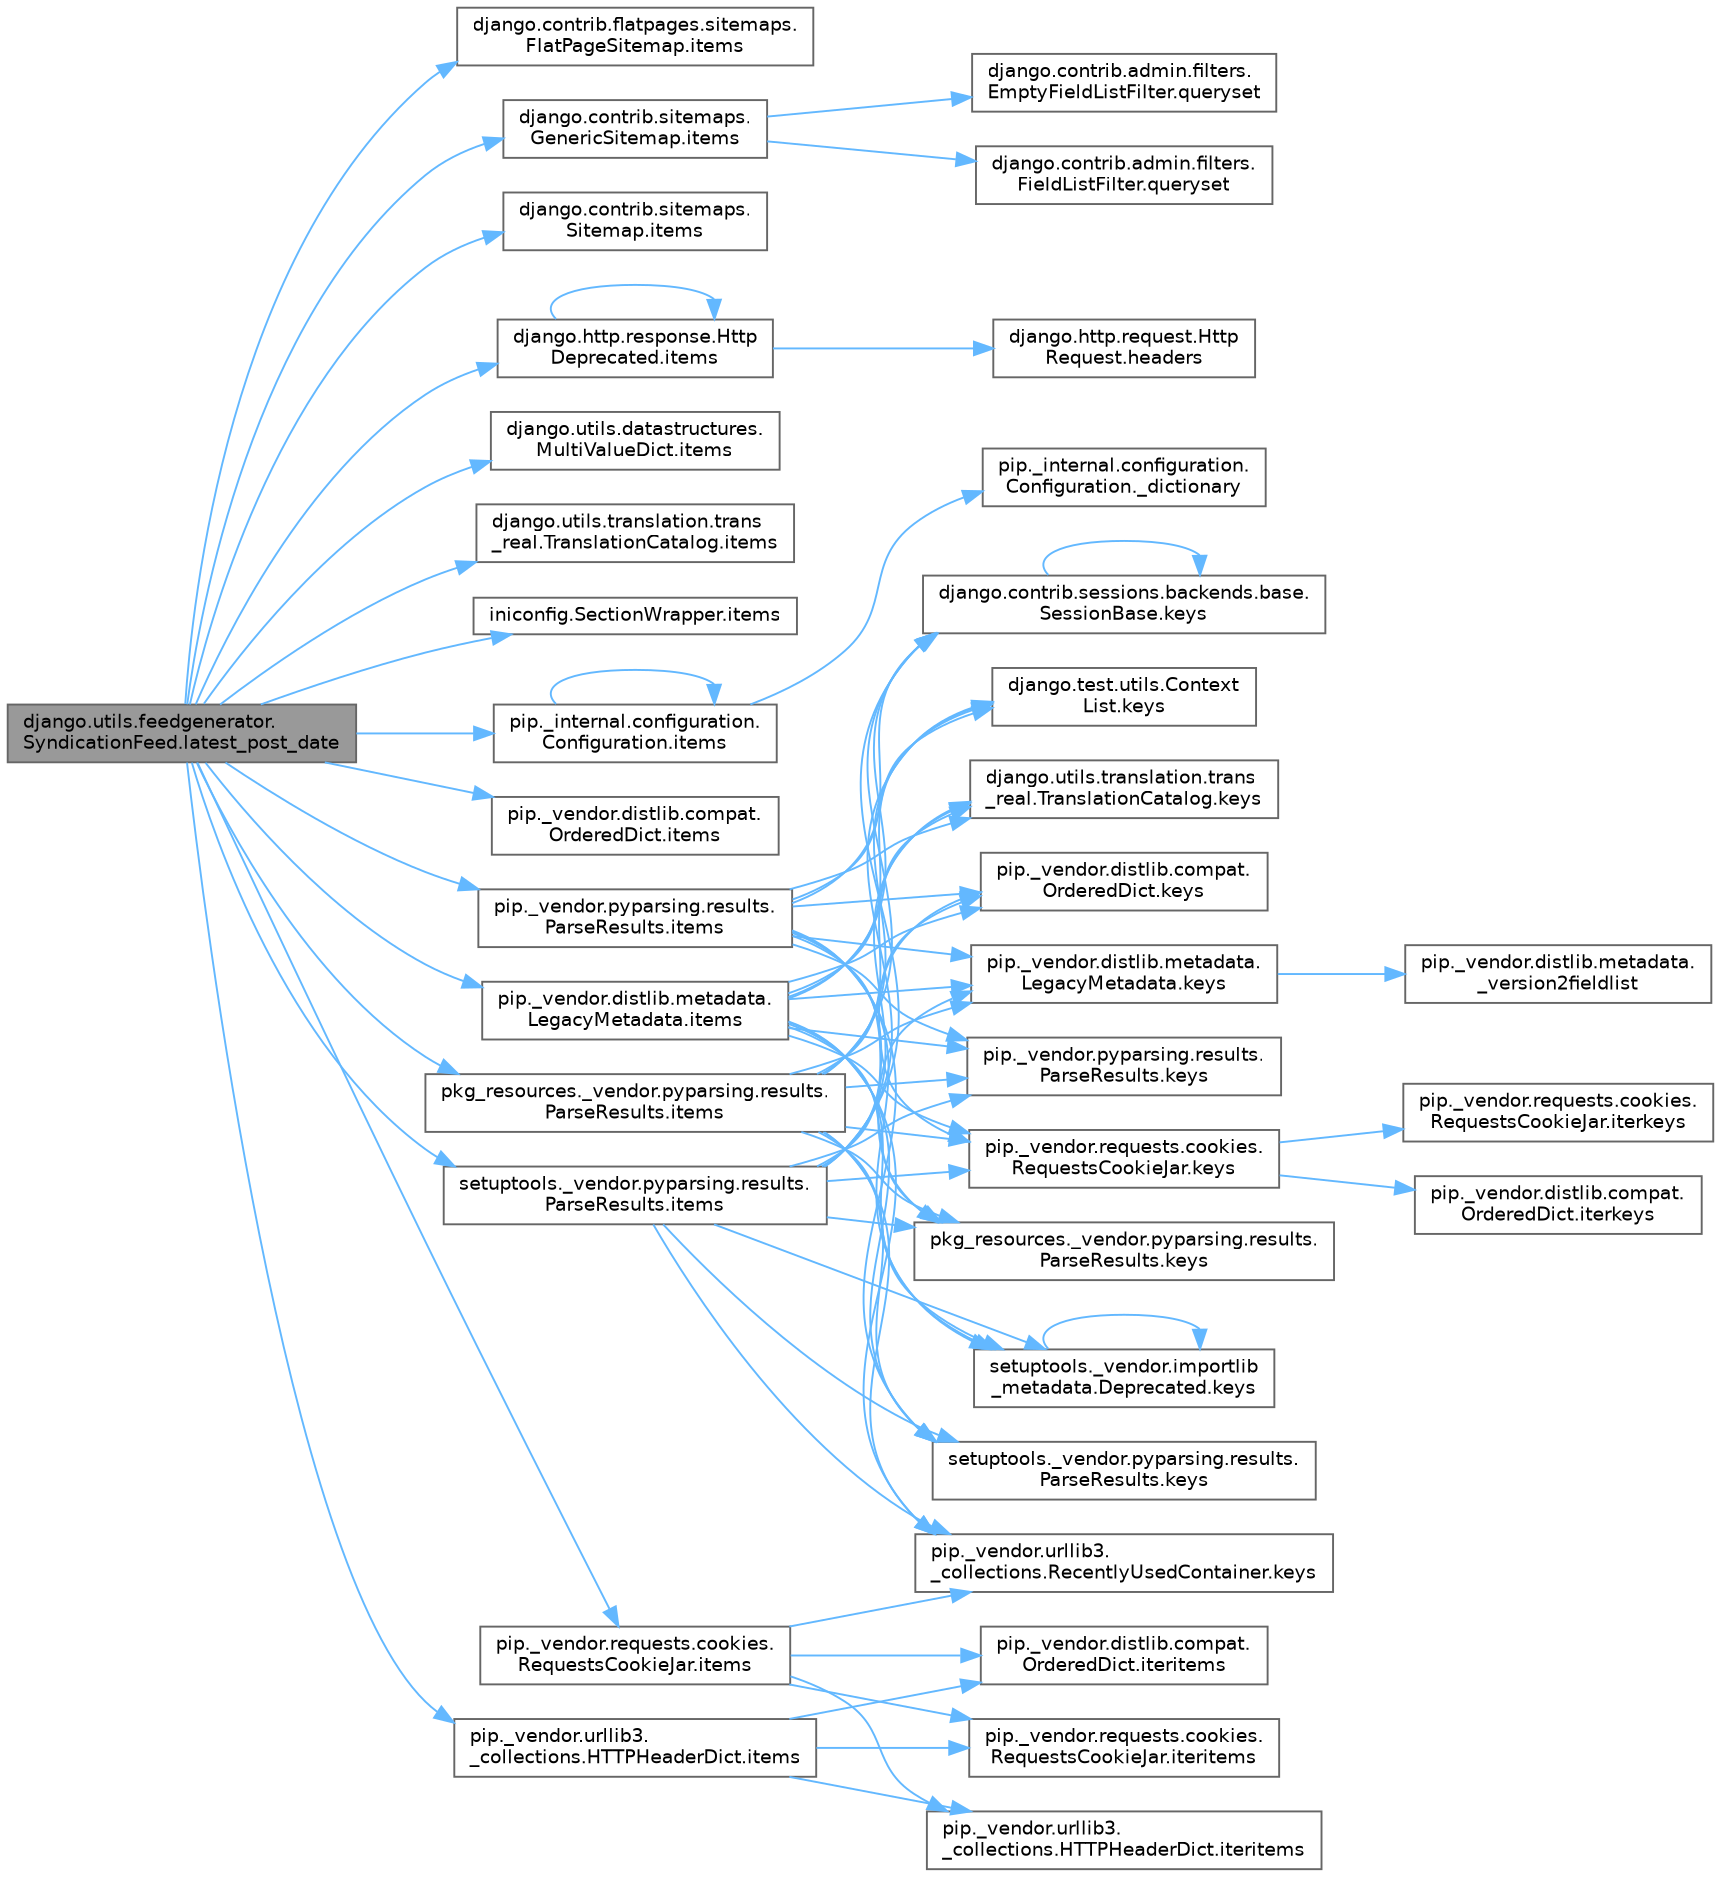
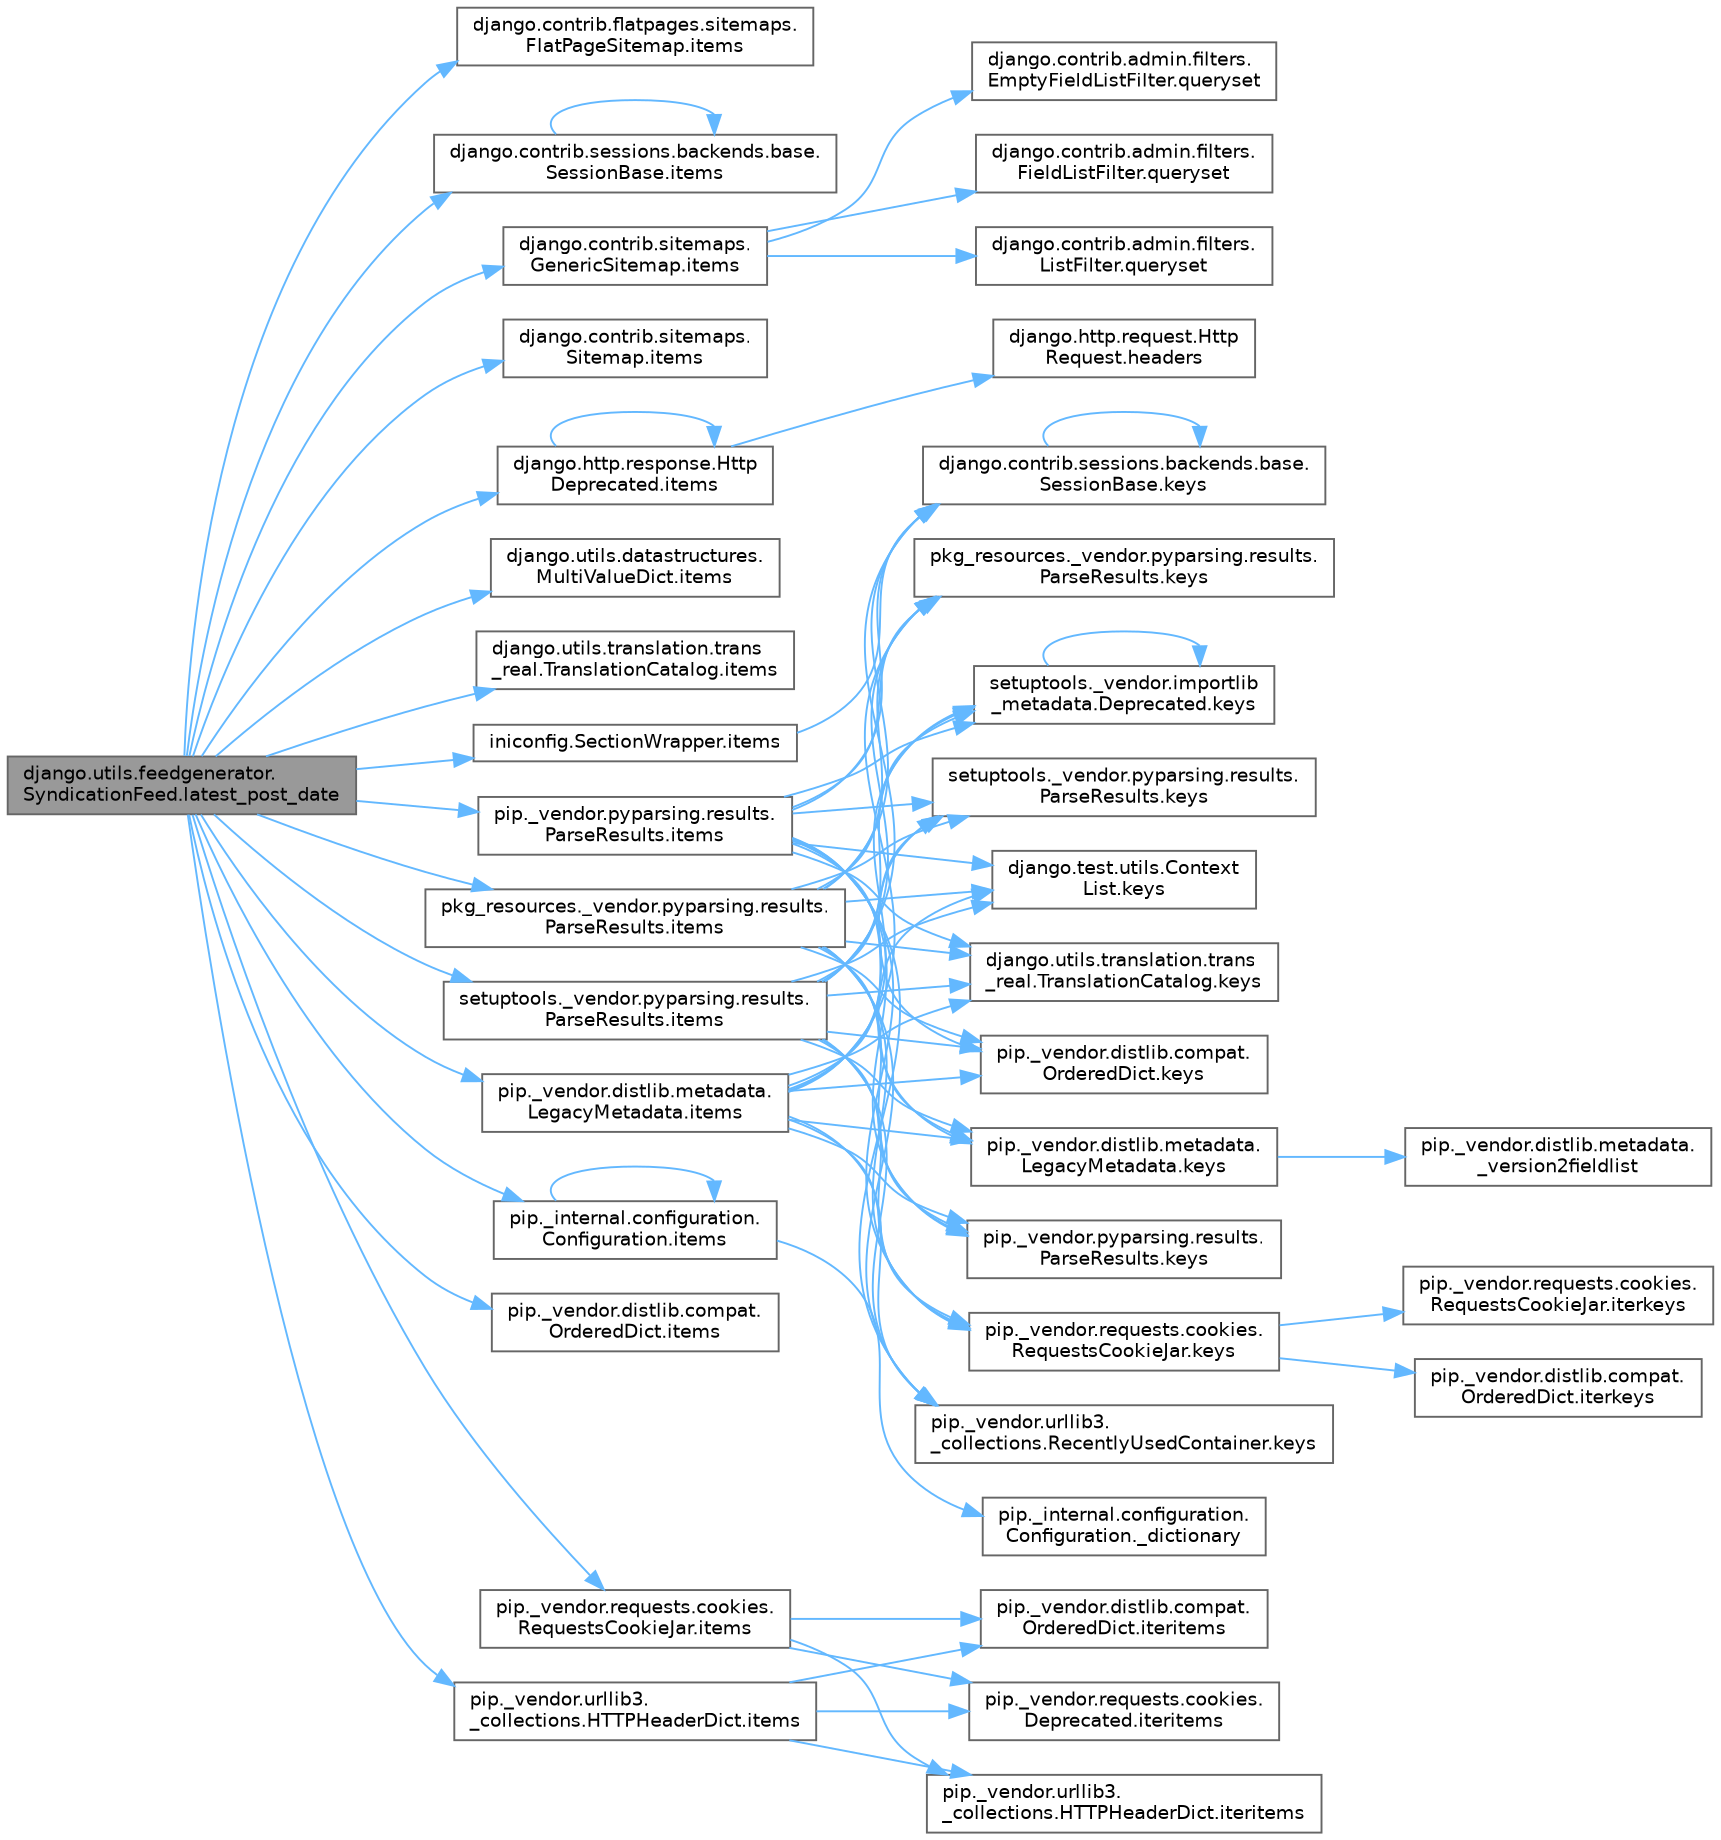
node "django.contrib.sessions.backends.base. SessionBase.items": added
node "django.contrib.admin.filters. ListFilter.queryset": added
edge "pip._vendor.distlib.metadata. LegacyMetadata.items" -> "django.contrib.sessions.backends.base. SessionBase.keys": now "iniconfig.SectionWrapper.items" -> "django.contrib.sessions.backends.base. SessionBase.keys"
edge "pip._vendor.requests.cookies. RequestsCookieJar.items" -> "pip._vendor.urllib3. _collections.RecentlyUsedContainer.keys": now "pip._vendor.pyparsing.results. ParseResults.items" -> "pip._vendor.urllib3. _collections.RecentlyUsedContainer.keys"
node "pip._vendor.requests.cookies. RequestsCookieJar.iteritems": label "pip._vendor.requests.cookies. RequestsCookieJar.iteritems" -> "pip._vendor.requests.cookies. Deprecated.iteritems"
